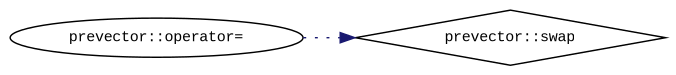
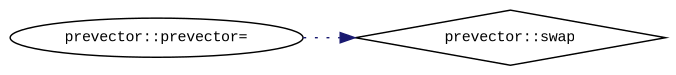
node "prevector::operator=": label "prevector::operator=" -> "prevector::prevector="
